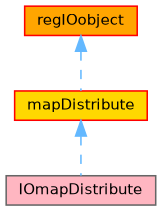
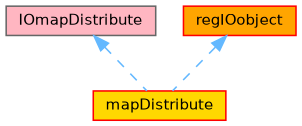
edge "IOmapDistribute" -> "mapDistribute": reversed
